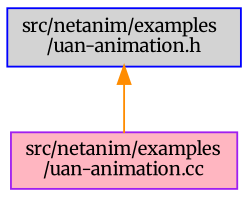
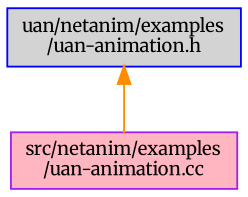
node "src/netanim/examples /uan-animation.h": label "src/netanim/examples /uan-animation.h" -> "uan/netanim/examples /uan-animation.h"
